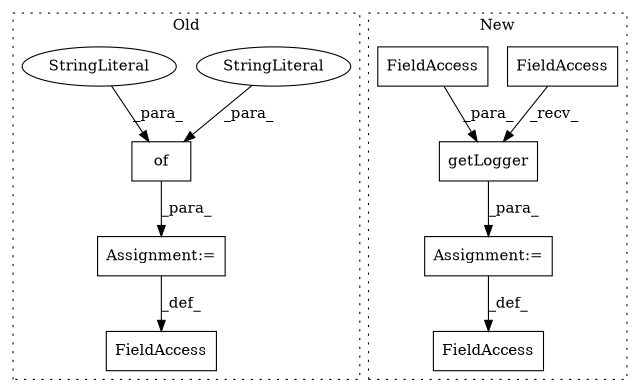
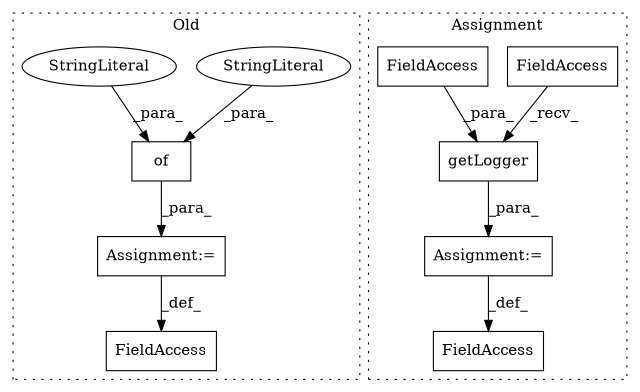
cluster "New": label "New" -> "Assignment"
